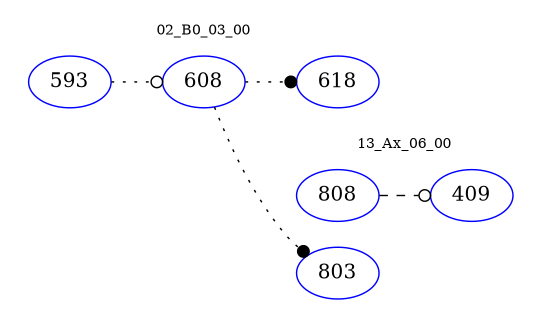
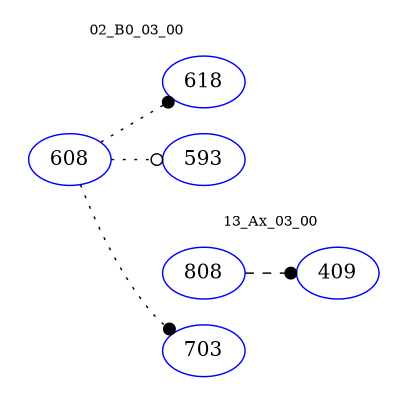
edge "593" -> "608": reversed
cluster "13_Ax_06_00": label "13_Ax_06_00" -> "13_Ax_03_00"
edge "808" -> "409": arrowhead odot -> dot
node "803": label "803" -> "703"
